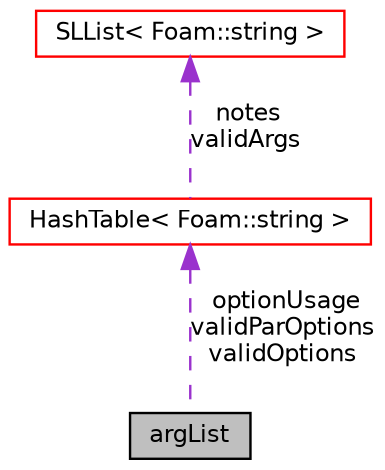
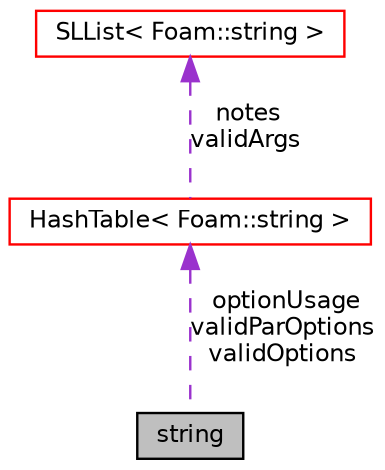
node "argList": label "argList" -> "string"
